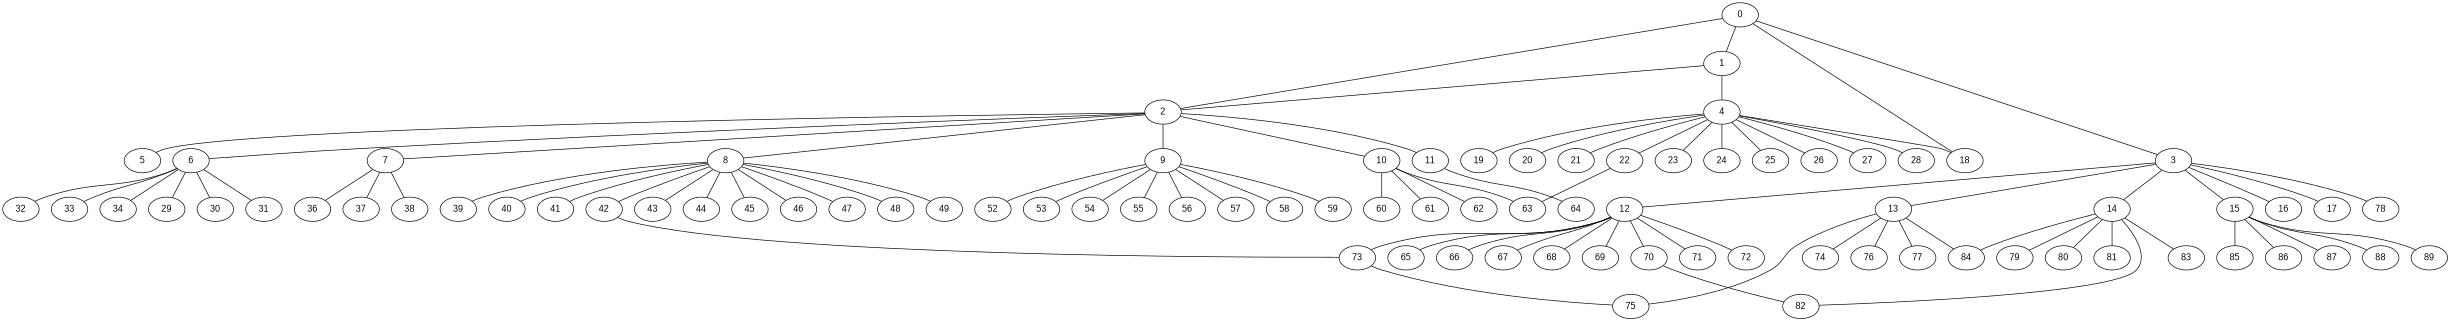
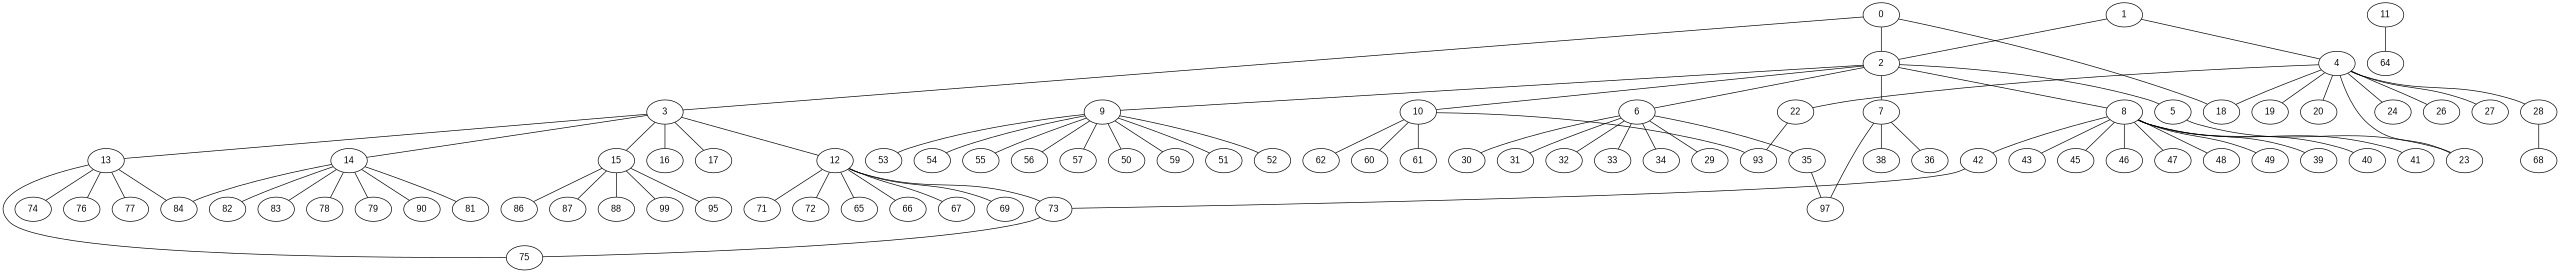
edge "0" -- "1": removed
edge "2" -- "11": removed
edge "5" -- "23": added
node "51": added
node "21": removed
node "25": removed
node "35": added
edge "3" -- "78": now "14" -- "78"
node "37": label "37" -> "97"
node "44": removed
node "58": label "58" -> "50"
node "63": label "63" -> "93"
edge "12" -- "68": now "28" -- "68"
node "70": removed
node "80": label "80" -> "90"
node "85": label "85" -> "95"
node "89": label "89" -> "99"
